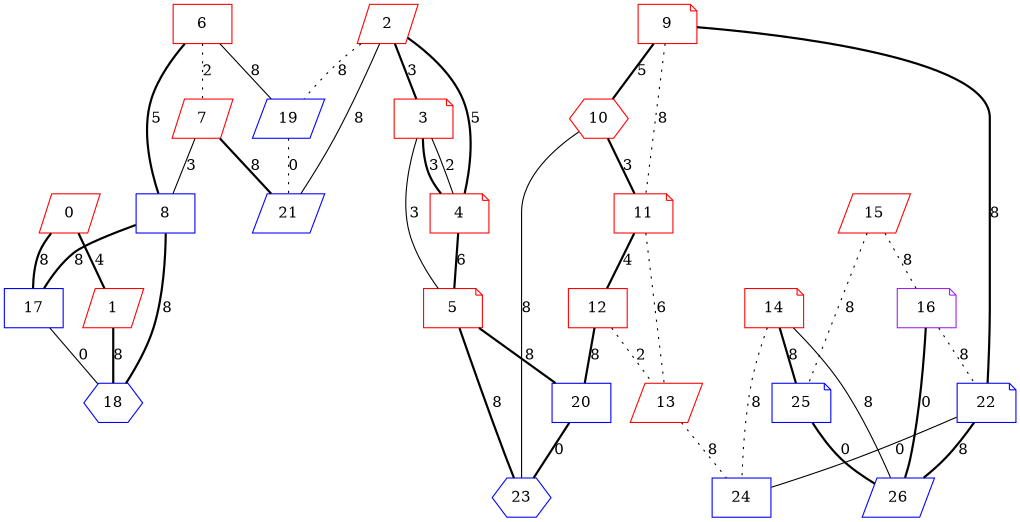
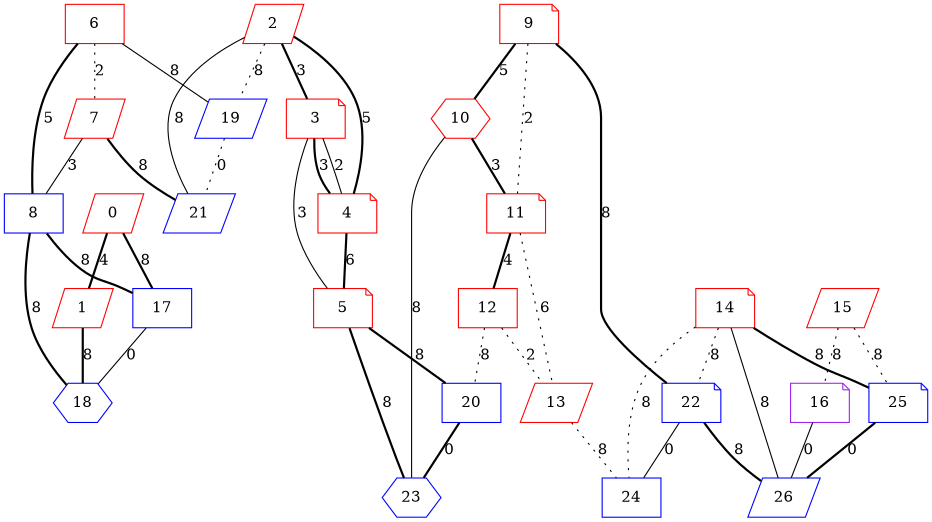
edge "9" -- "11": label "8" -> "2"
edge "12" -- "20": style bold -> dotted
edge "16" -- "22": now "14" -- "22"
edge "16" -- "26": style bold -> solid
